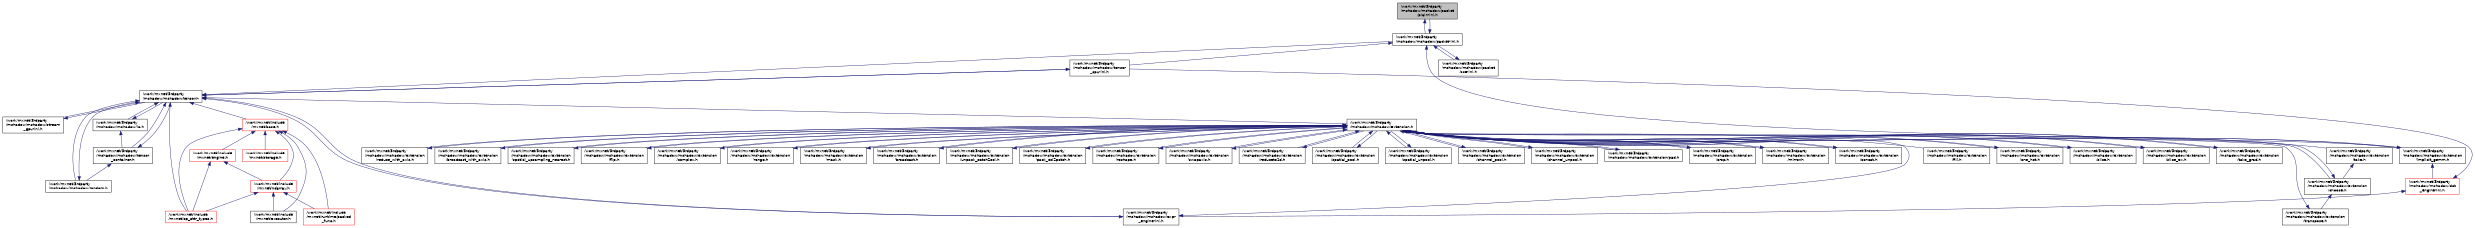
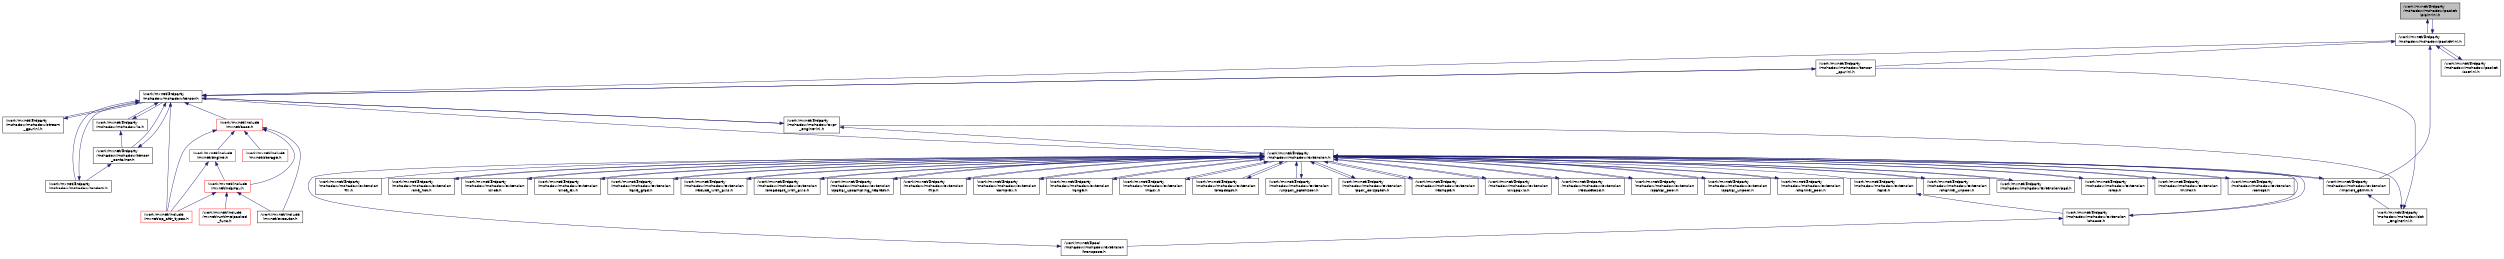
edge "/work/mxnet/3rdparty /mshadow/mshadow/extension.h" -> "/work/mxnet/3rdparty /mshadow/mshadow/tensor.h": reversed
edge "/work/mxnet/include /mxnet/runtime/packed _func.h" -> "/work/mxnet/include /mxnet/base.h": removed
node "/work/mxnet/3rdparty /mshadow/mshadow/dot _engine-inl.h": color red -> black
node "/work/mxnet/3rdparty /mshadow/mshadow/extension /transpose.h": label "/work/mxnet/3rdparty /mshadow/mshadow/extension /transpose.h" -> "/work/mxnet/3pool /mshadow/mshadow/extension /transpose.h"
